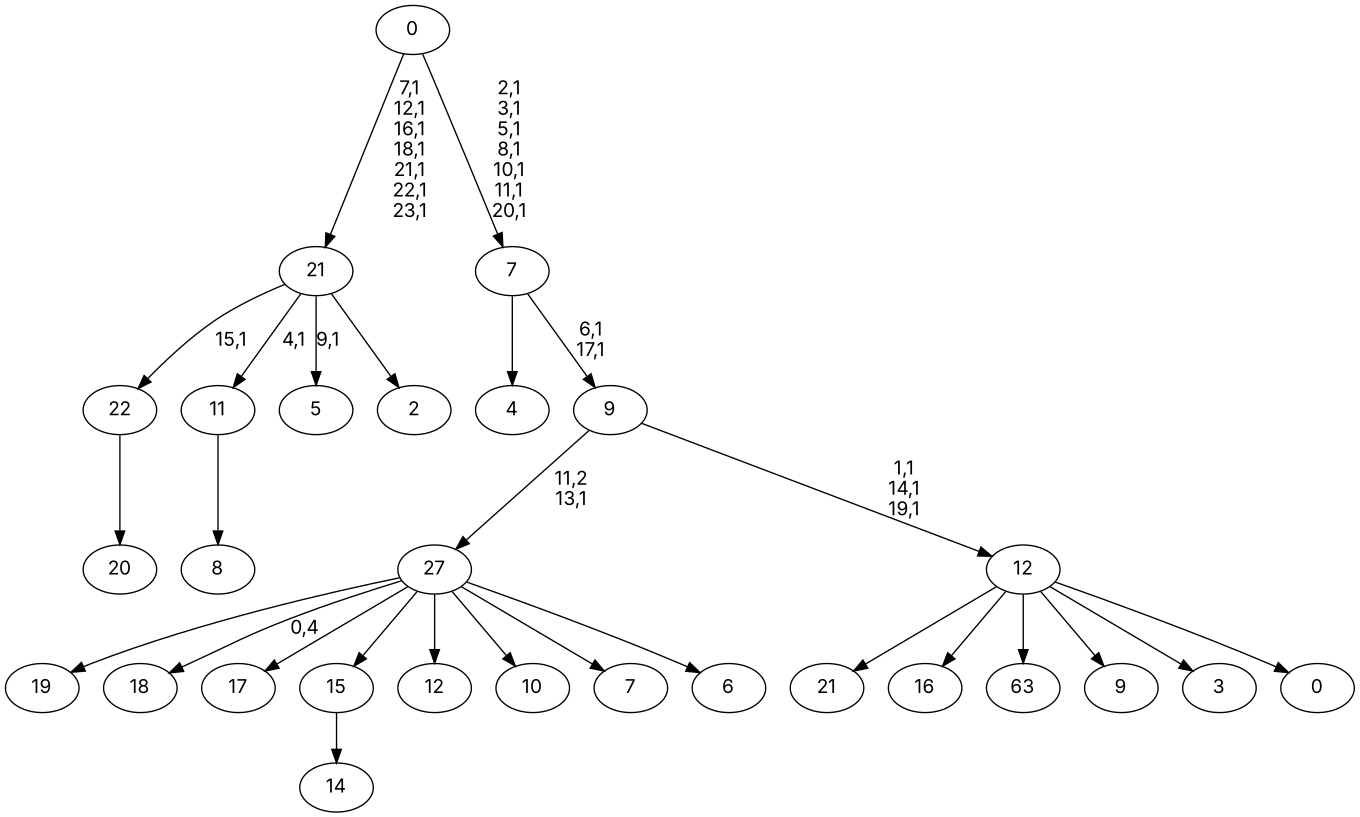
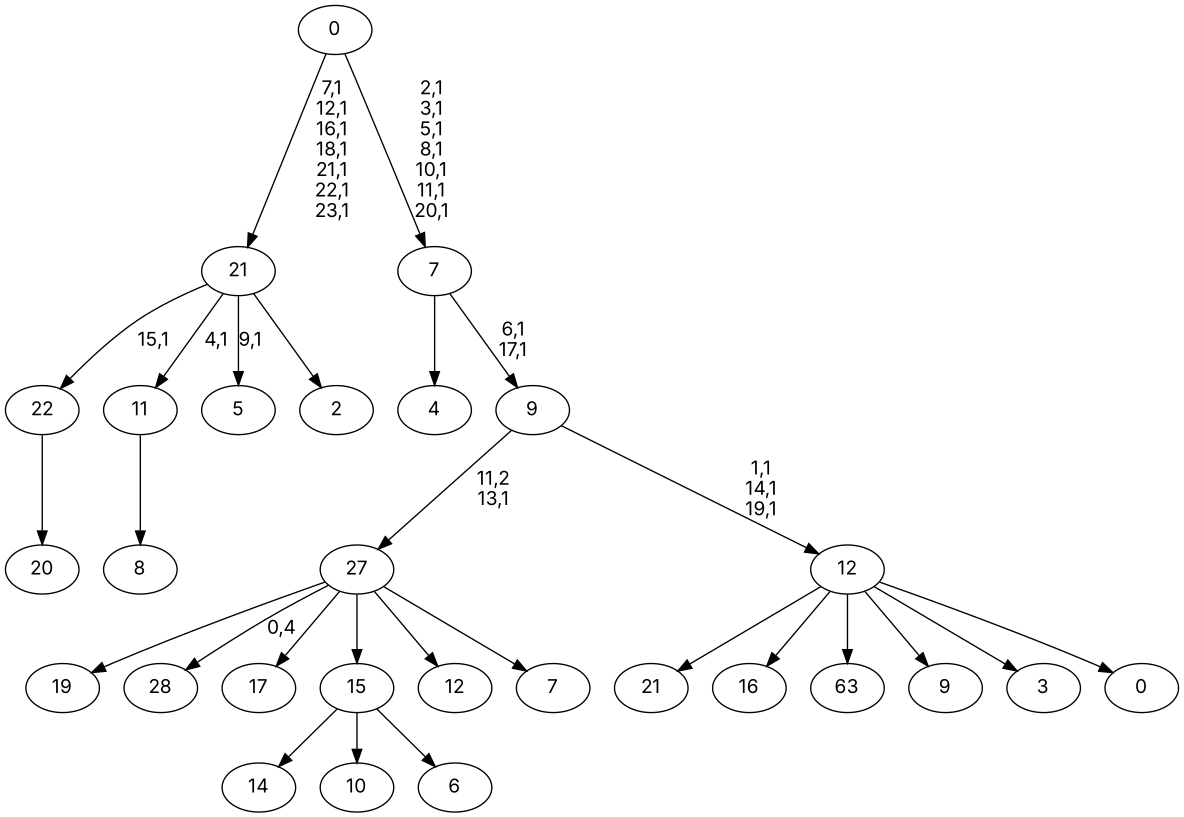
edge "27" -> "6": now "15" -> "6"
edge "27" -> "10": now "15" -> "10"
node "18": label "18" -> "28"
